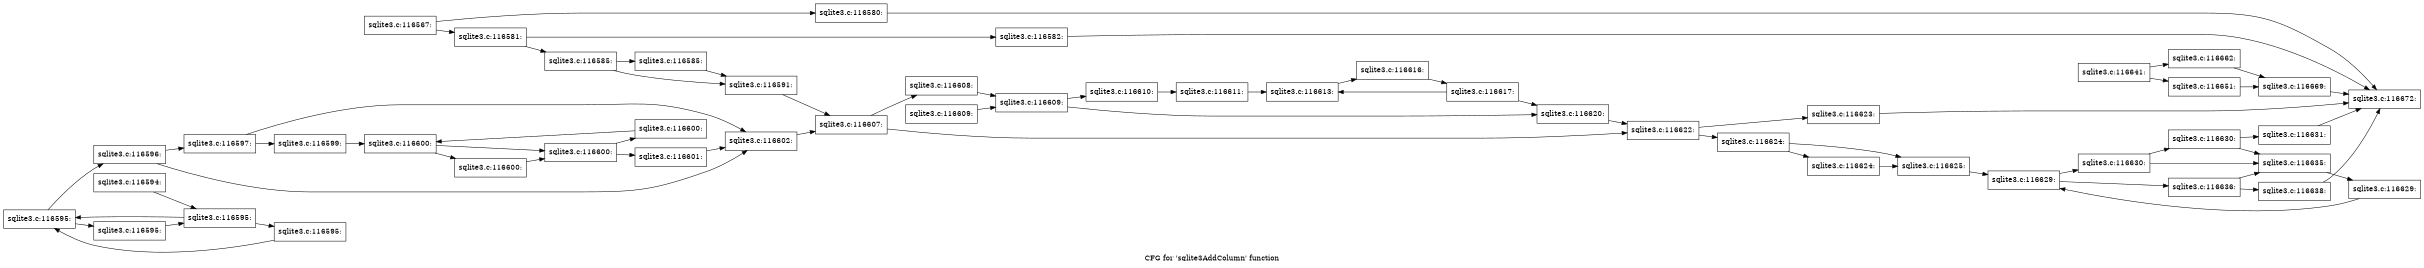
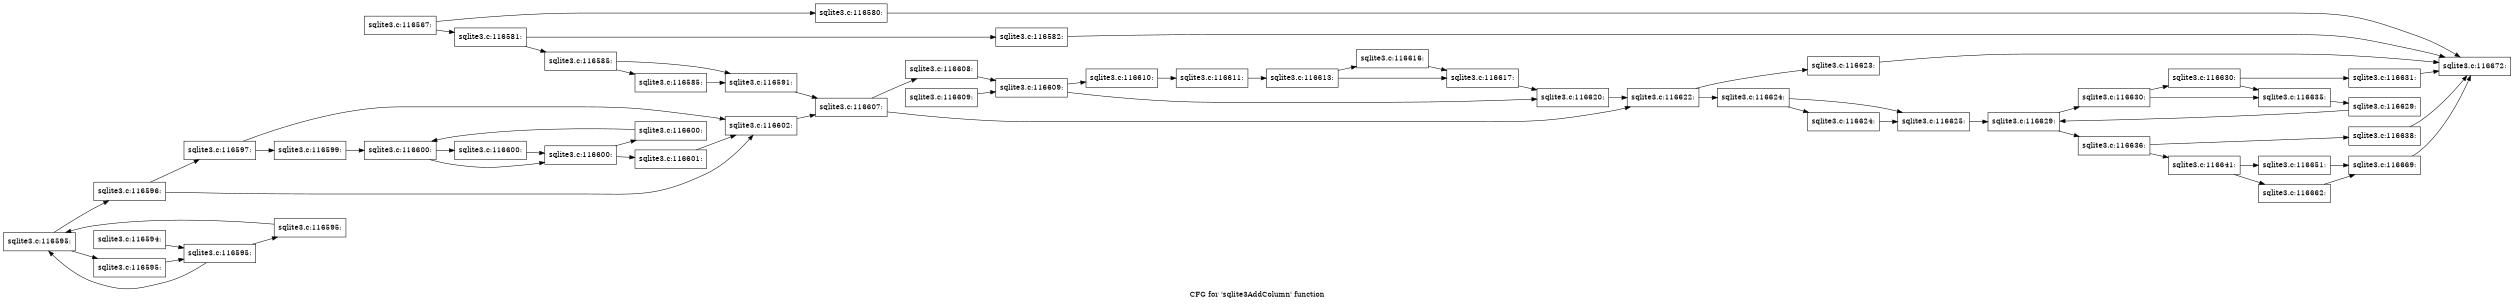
edge "sqlite3.c:116617:" -> "sqlite3.c:116613:": reversed
edge "sqlite3.c:116636:" -> "sqlite3.c:116635:": now "sqlite3.c:116636:" -> "sqlite3.c:116641:"
